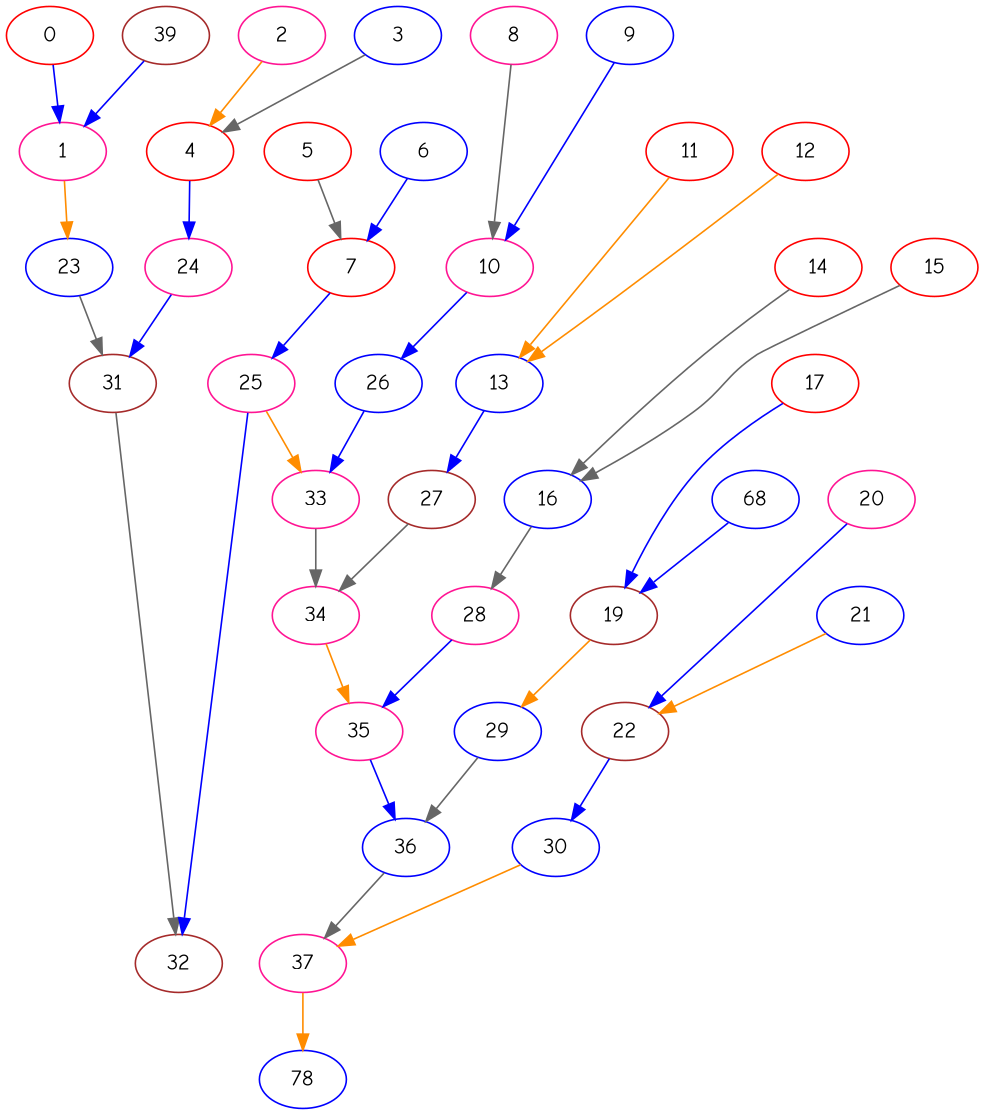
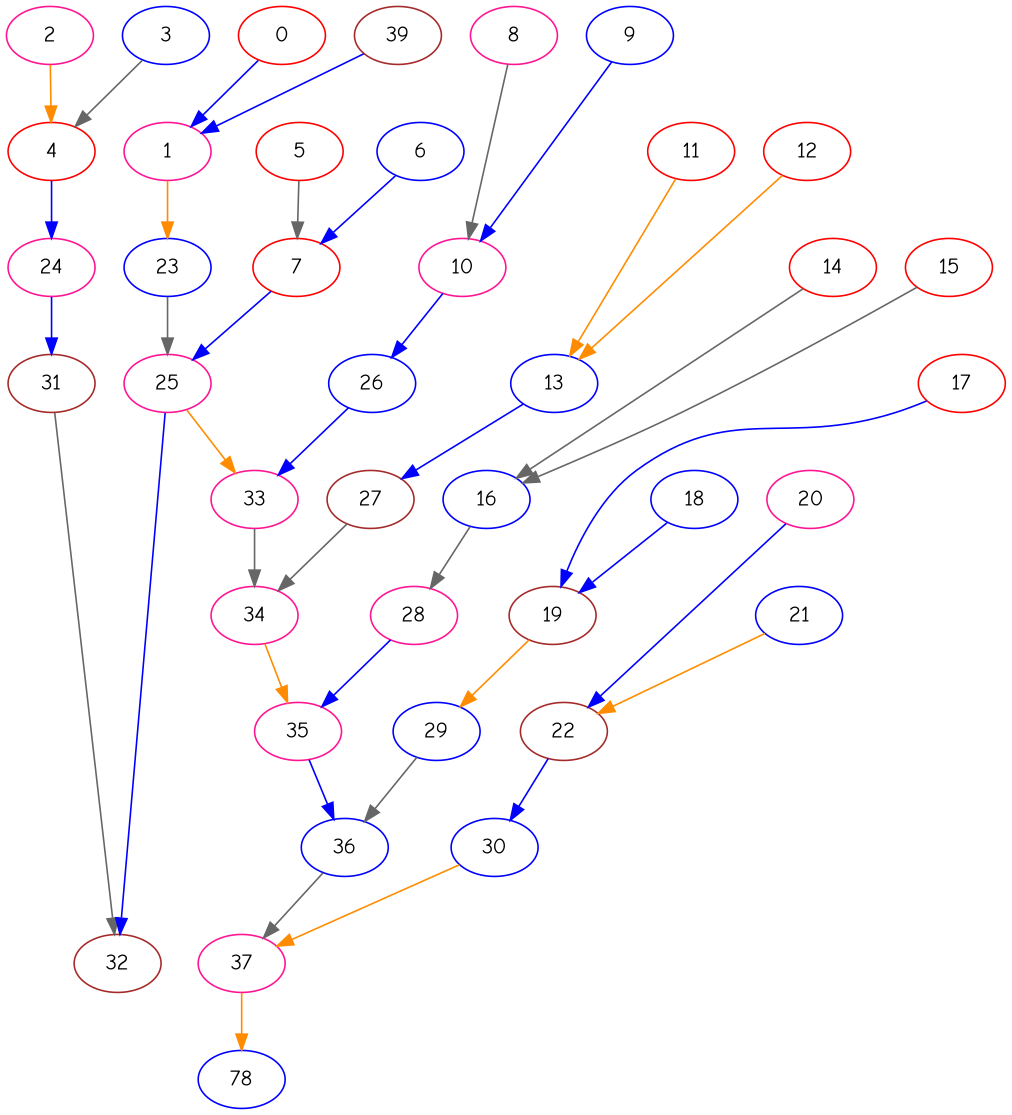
edge "23" -> "31": now "23" -> "25"
node "68": label "68" -> "18"
